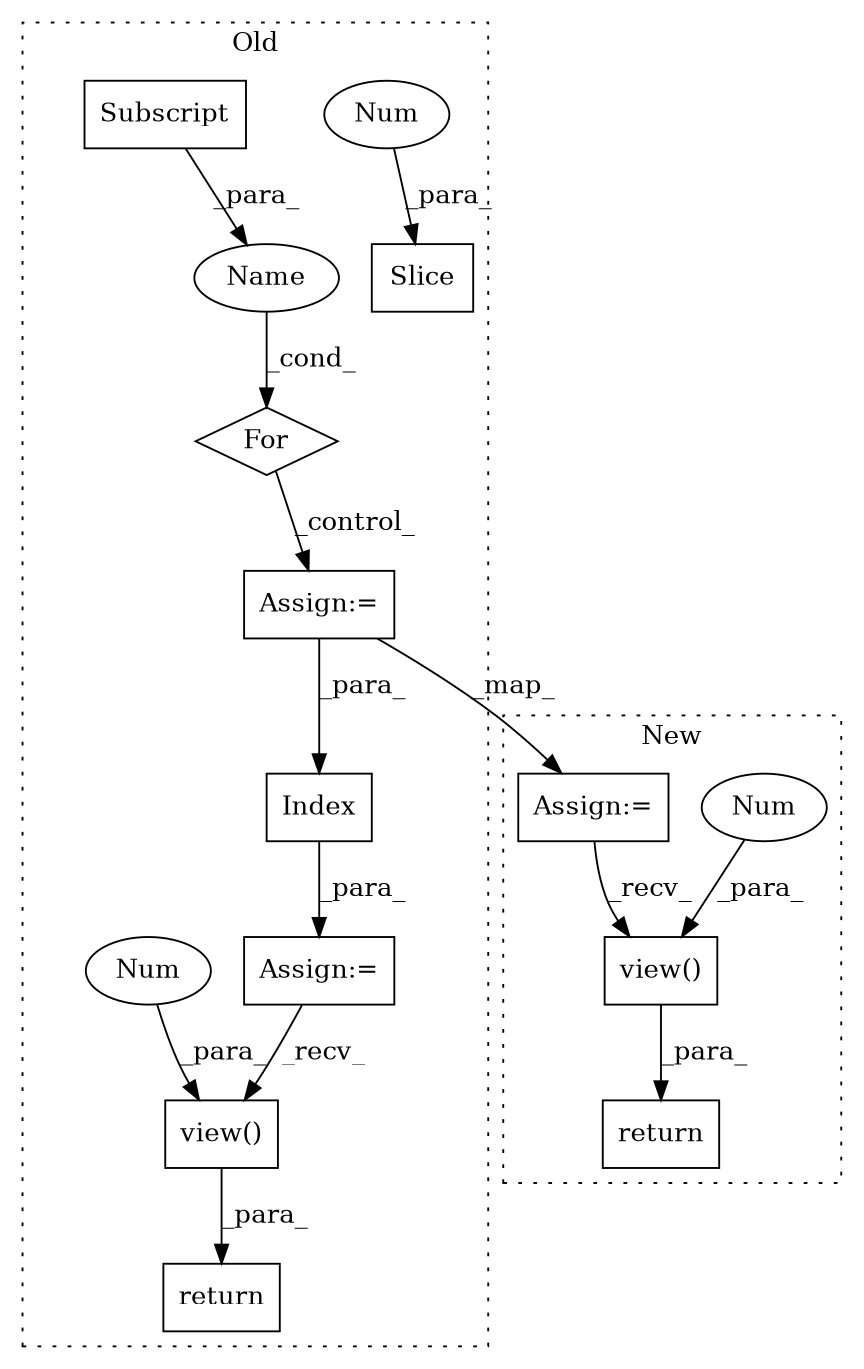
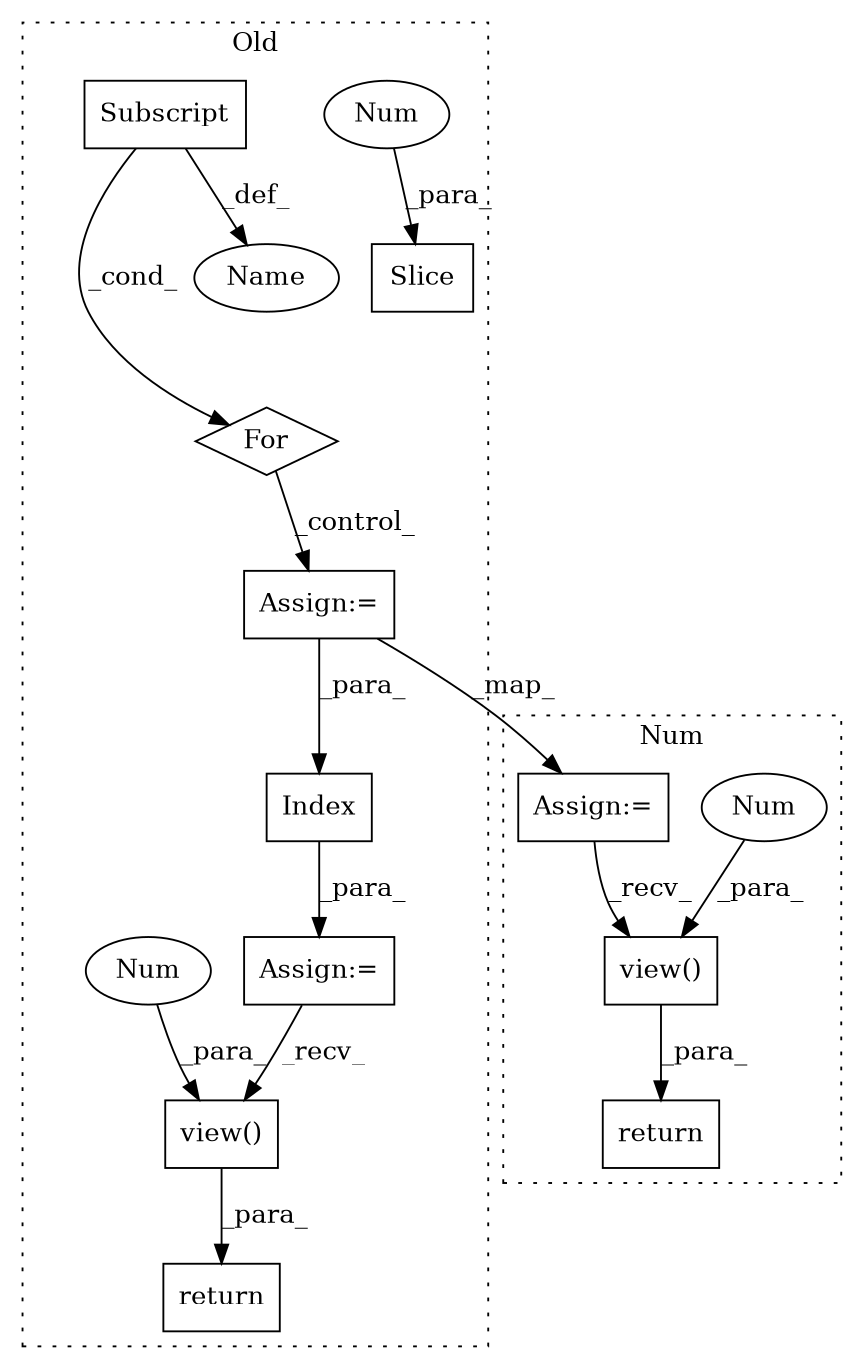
edge "Subscript" -> "Name": label "_para_" -> "_def_"
edge "Name" -> "For": now "Subscript" -> "For"
cluster "New": label "New" -> "Num"
